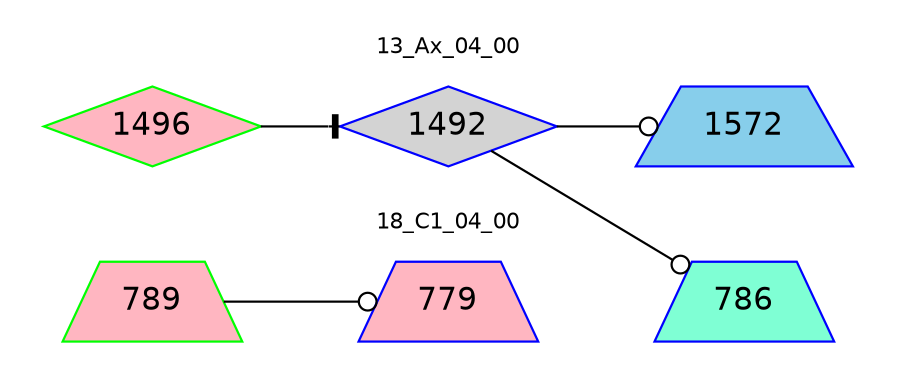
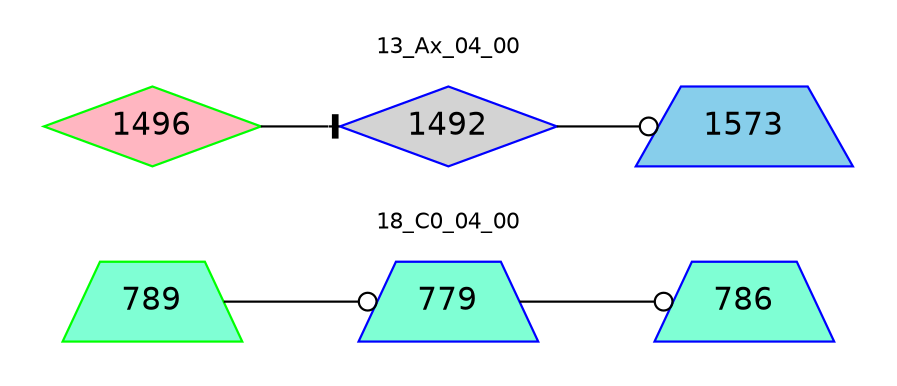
node "1572": label "1572" -> "1573"
edge "1492" -> "786": now "779" -> "786"
cluster "18_C1_04_00": label "18_C1_04_00" -> "18_C0_04_00"
node "789": fillcolor lightpink -> aquamarine
node "779": fillcolor lightpink -> aquamarine
